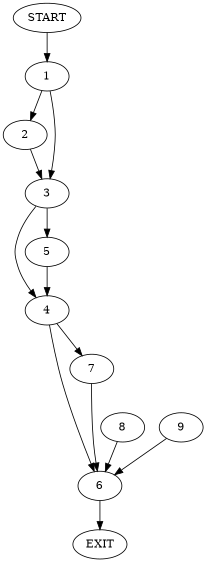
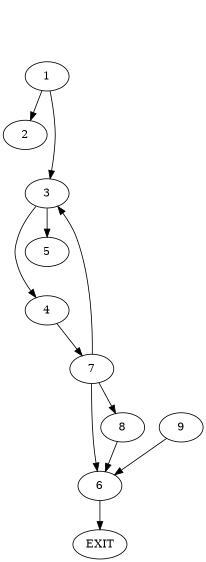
node "START": removed
edge "2" -> "3": now "7" -> "3"
edge "5" -> "4": removed
edge "7" -> "8": added
edge "4" -> "6": removed
